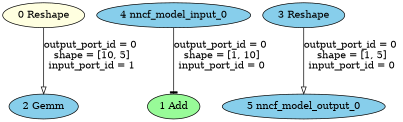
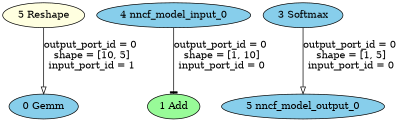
node "0 Reshape": label "0 Reshape" -> "5 Reshape"
node "3 Reshape": label "3 Reshape" -> "3 Softmax"
node "2 Gemm": label "2 Gemm" -> "0 Gemm"
